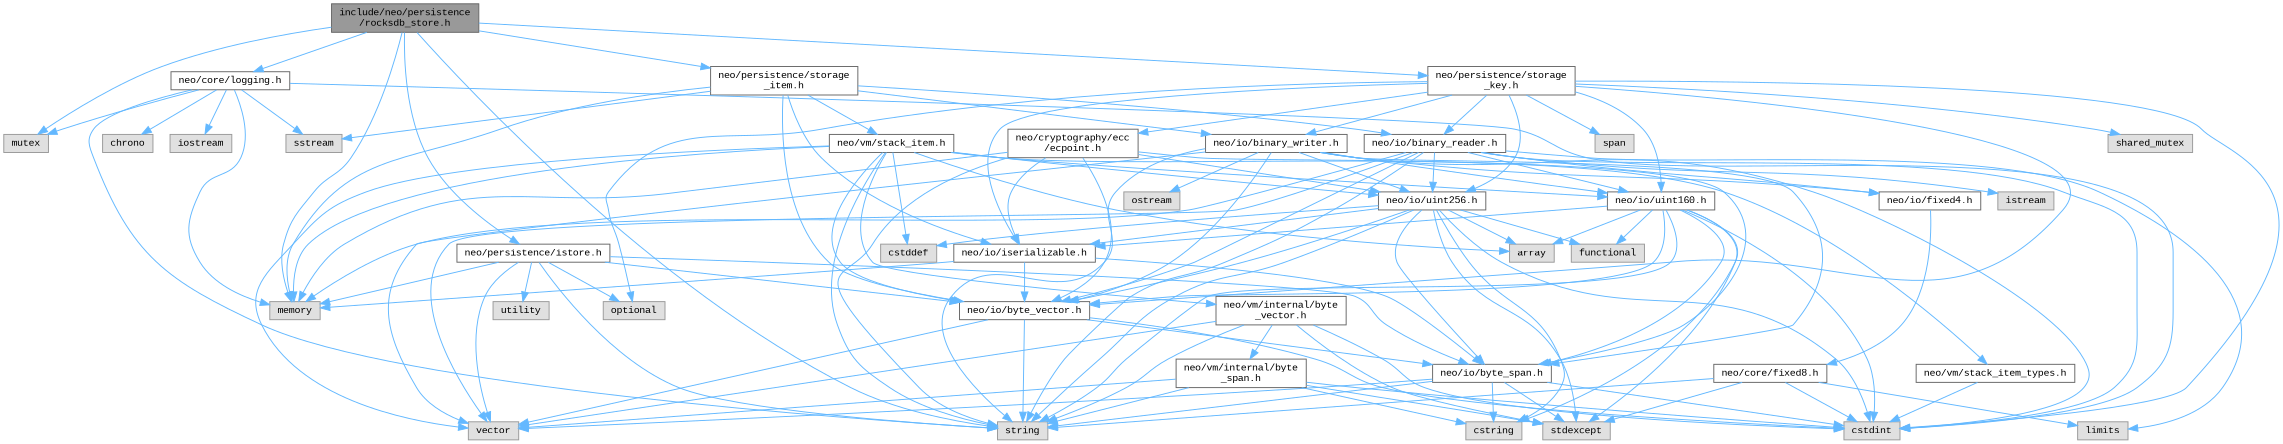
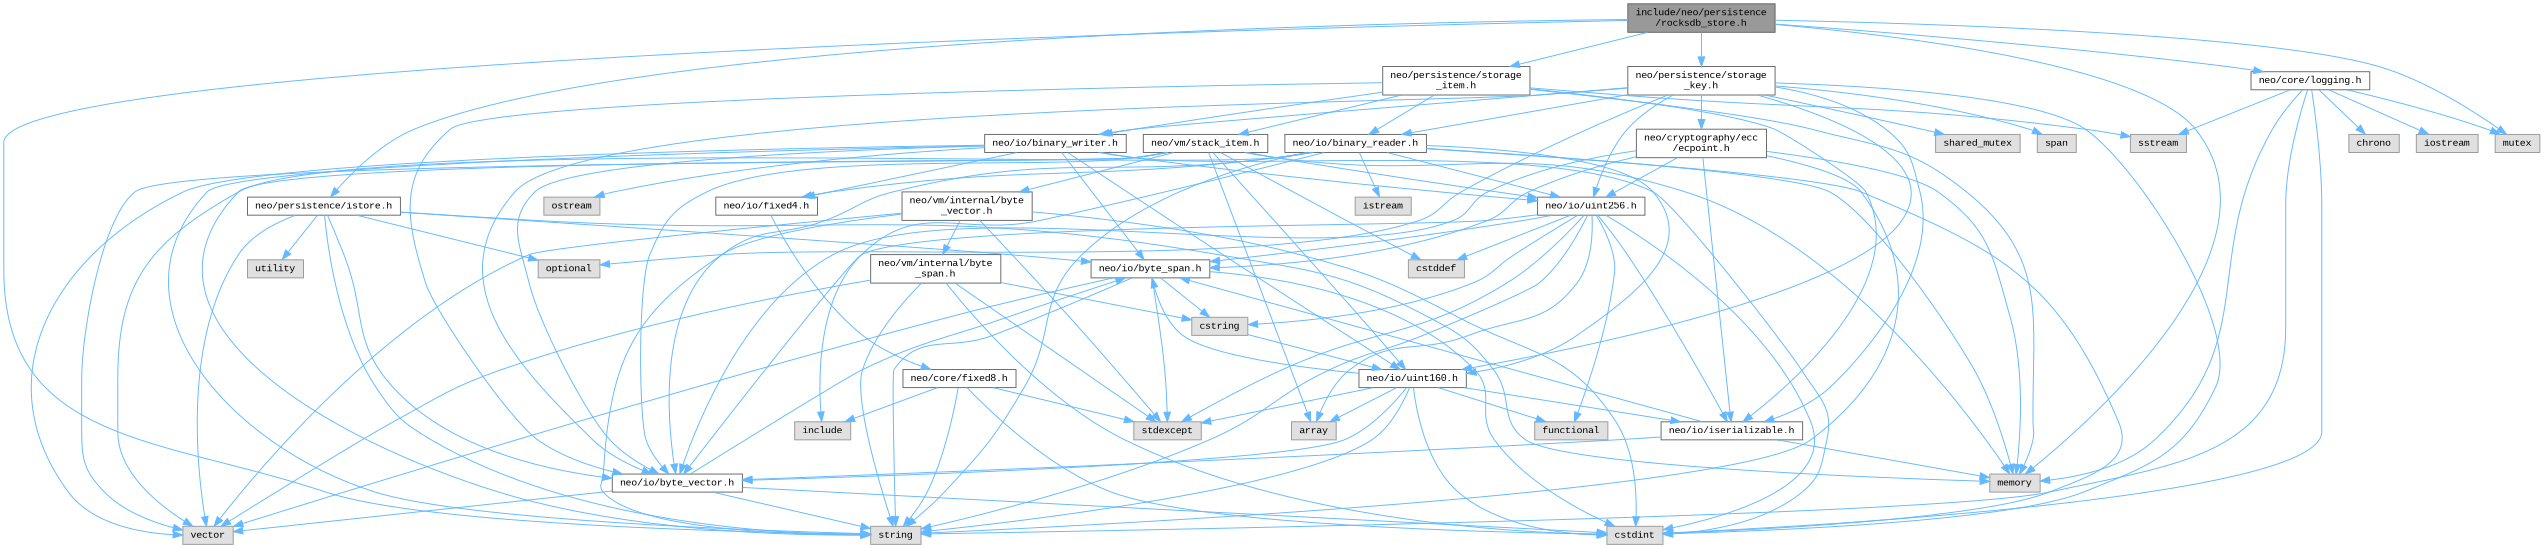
edge "neo/io/uint160.h" -> "cstring": reversed
node "neo/vm/stack_item_types.h": removed
node "limits": label "limits" -> "include"
